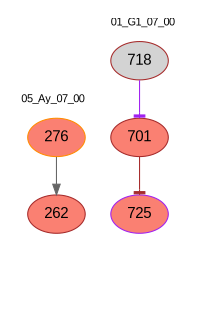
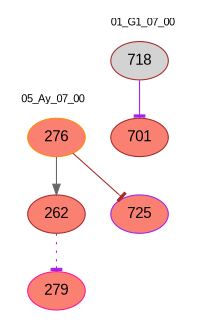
edge "701" -> "725": now "276" -> "725"
node "279": added
